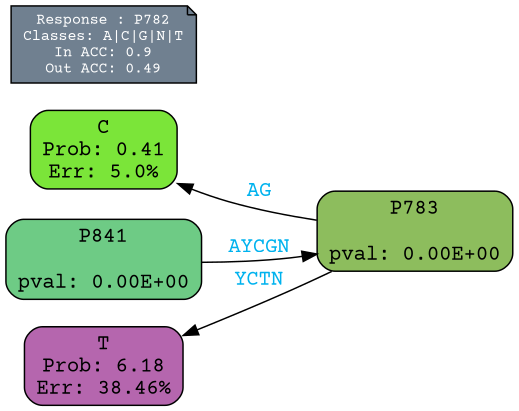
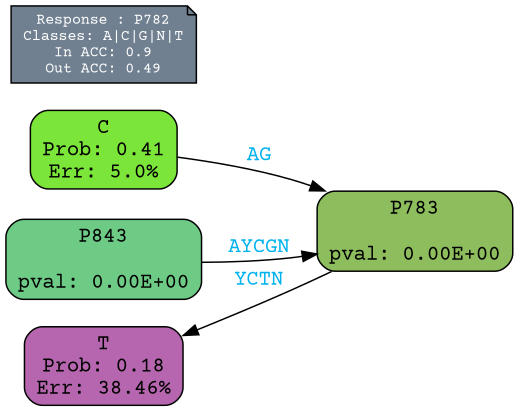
edge "P783 pval: 0.00E+00" -> "C Prob: 0.41 Err: 5.0%": reversed
node "P841 pval: 0.00E+00": label "P841 pval: 0.00E+00" -> "P843 pval: 0.00E+00"
node "T Prob: 6.18 Err: 38.46%": label "T Prob: 6.18 Err: 38.46%" -> "T Prob: 0.18 Err: 38.46%"
